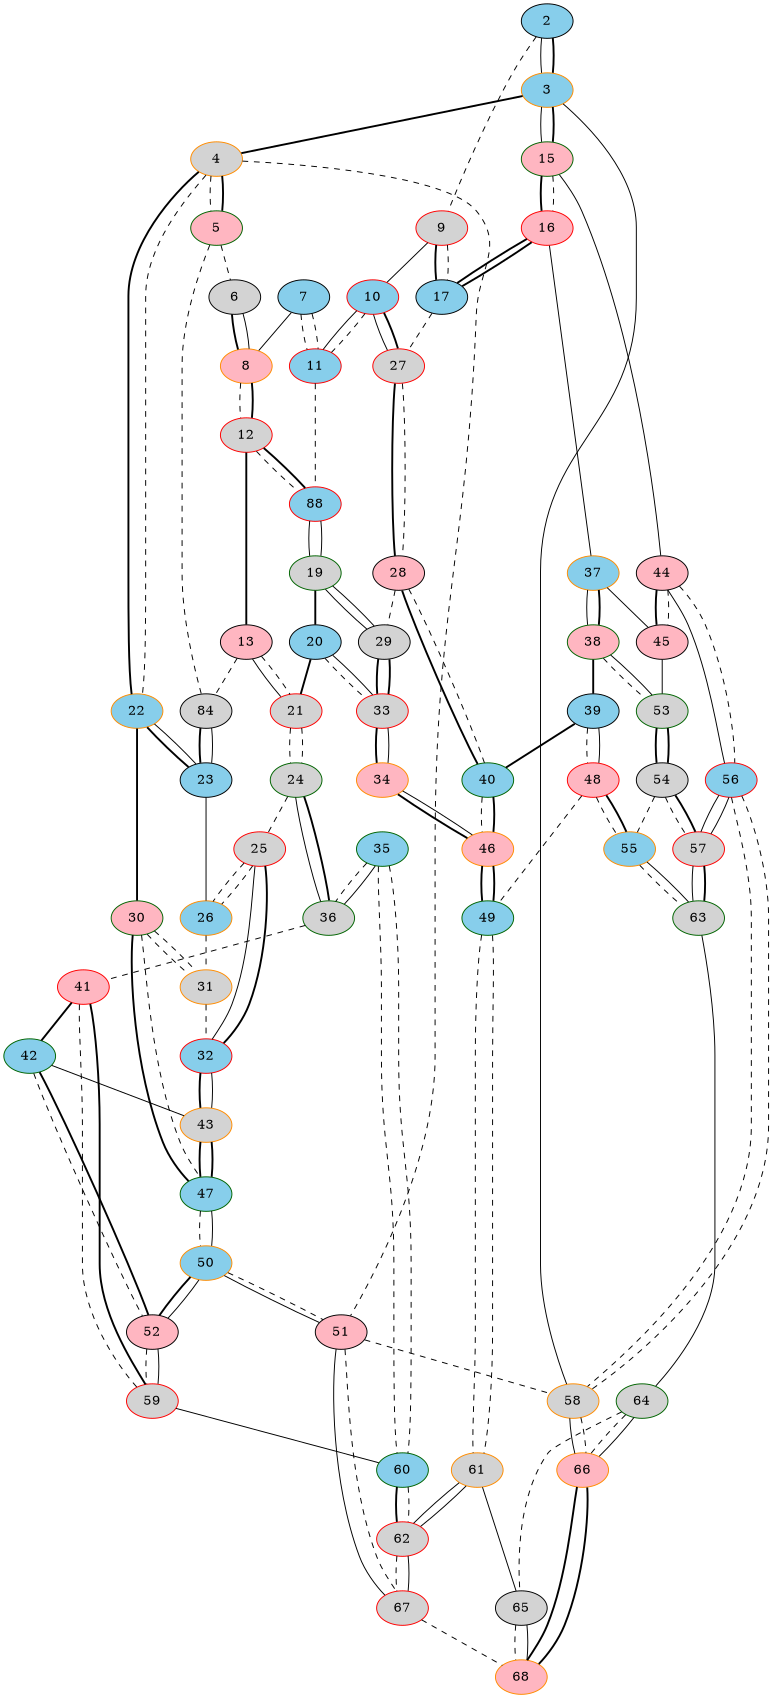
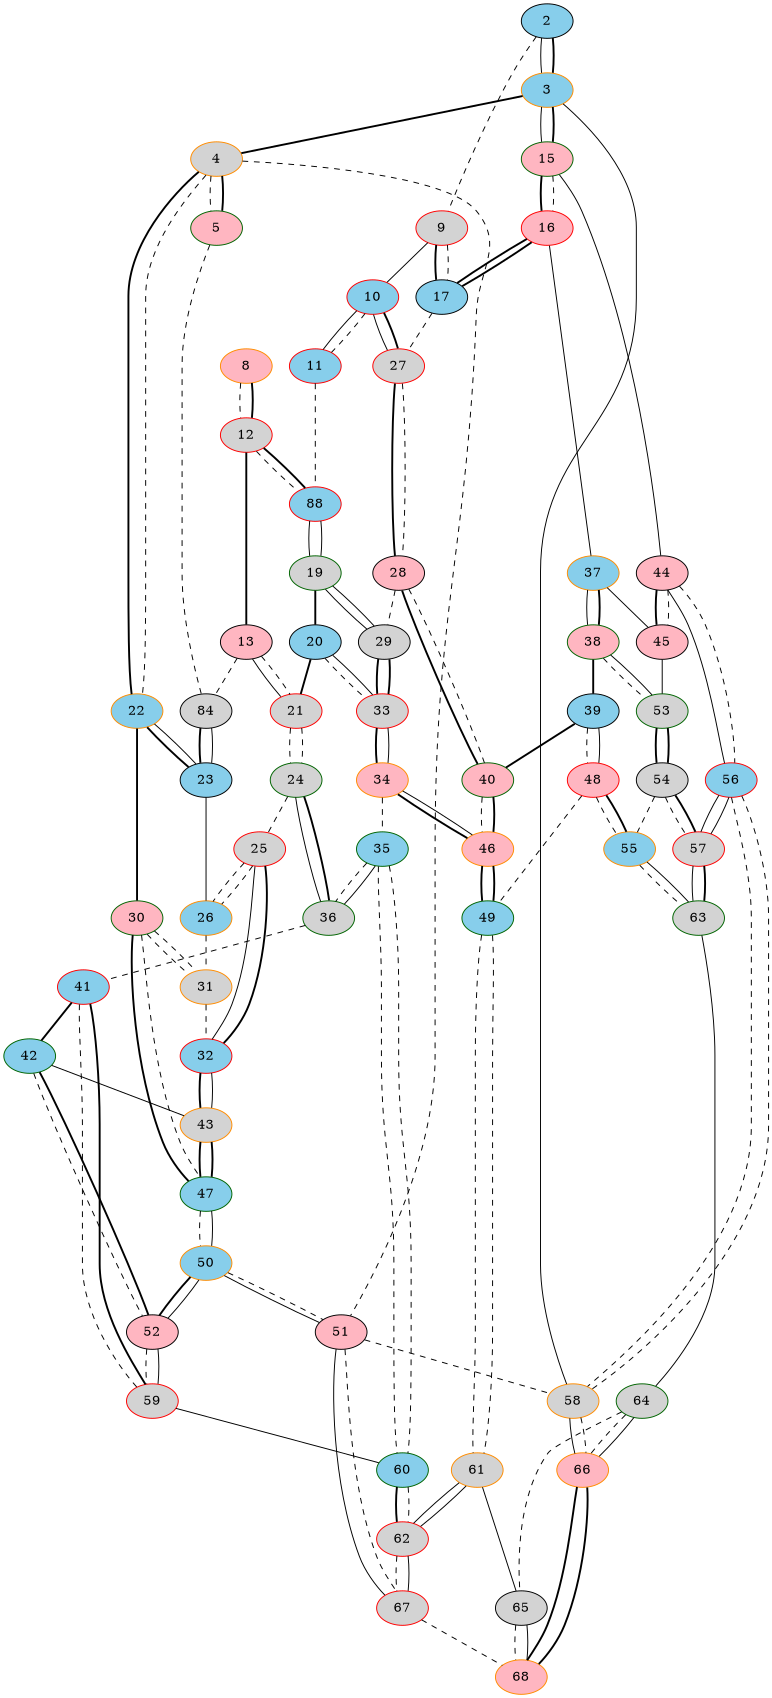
node "6": removed
node "7": removed
node "40": fillcolor skyblue -> lightpink
edge "34" -- "35": added
node "41": fillcolor lightpink -> skyblue
